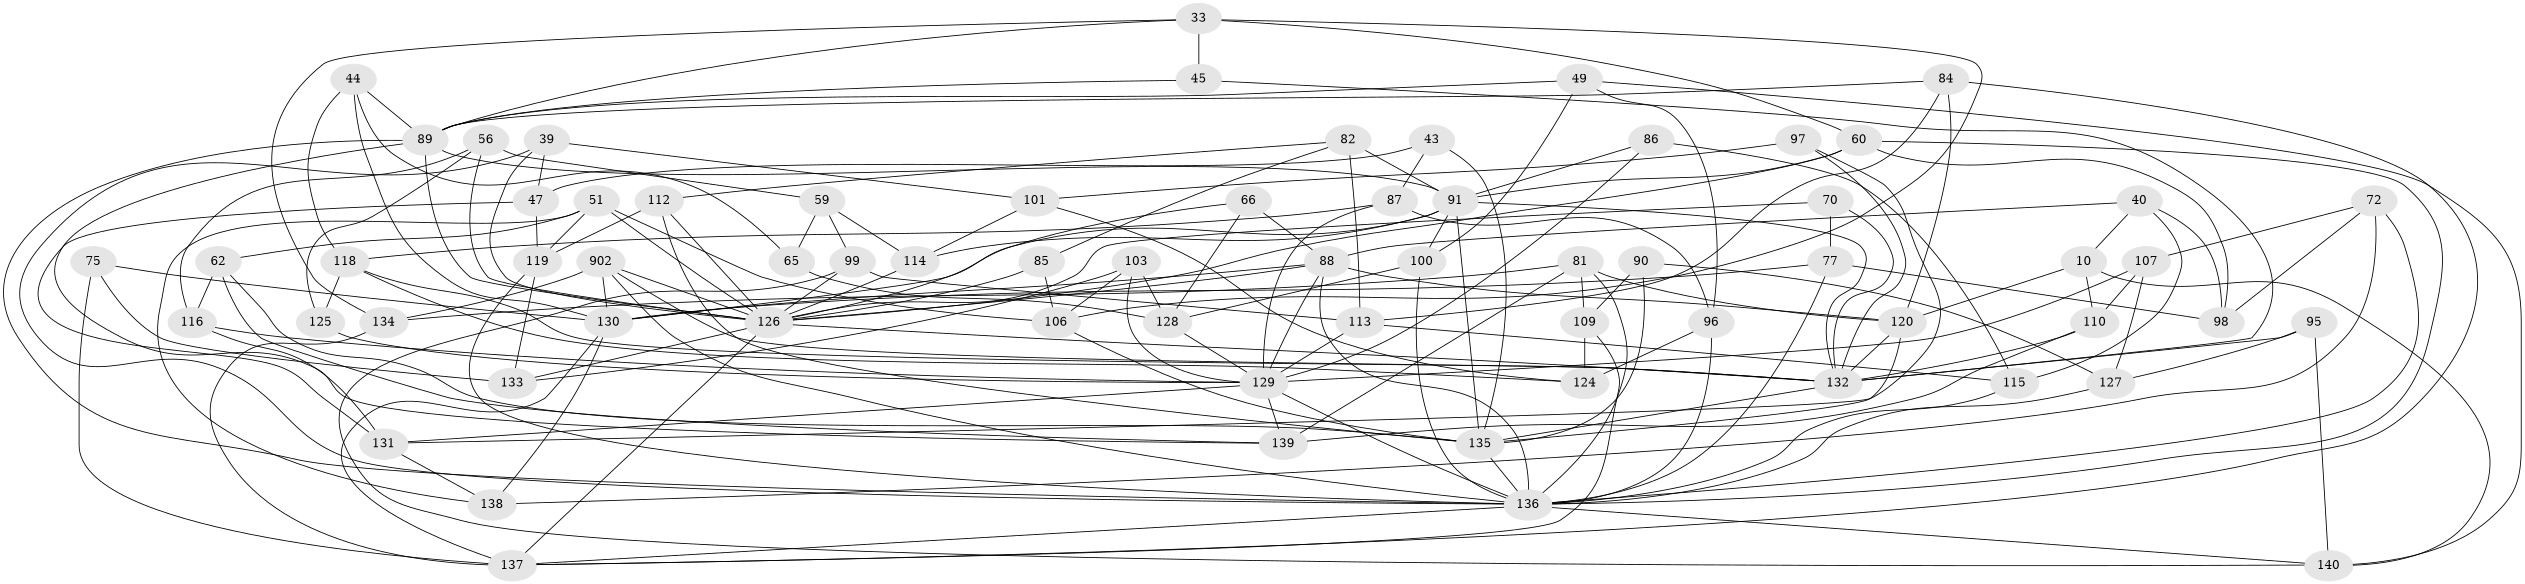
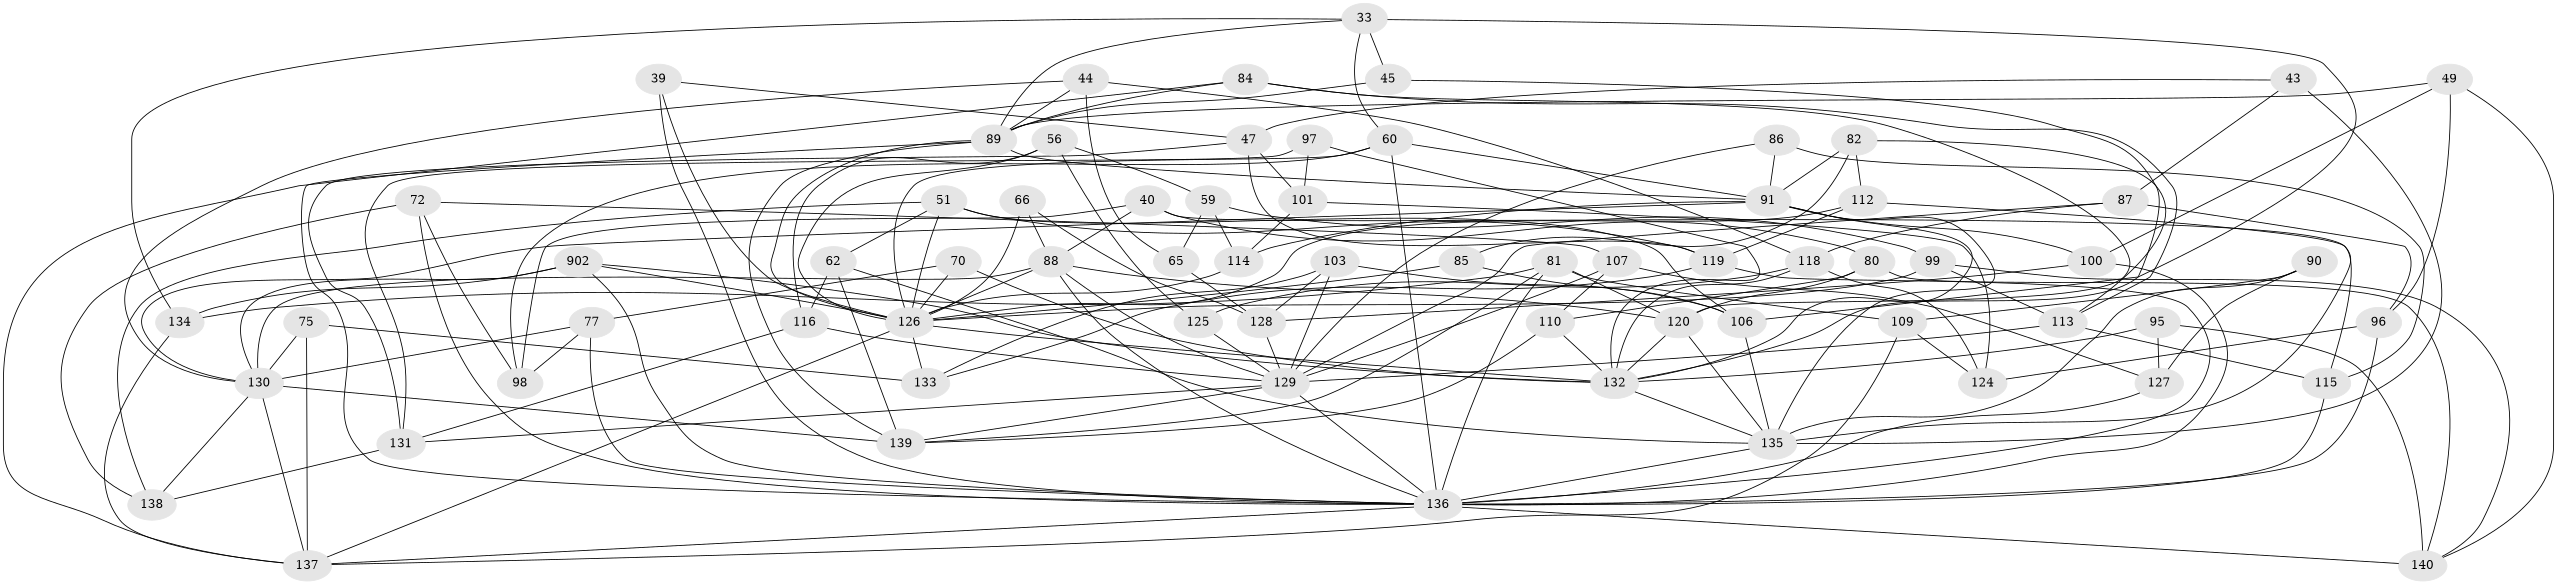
edge "39" -- "101": now "47" -- "101"
node "10": label "10" -> "80"
edge "130" -- "139": added
